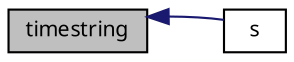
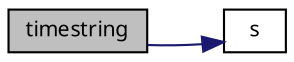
edge "s" -> "timestring": reversed
